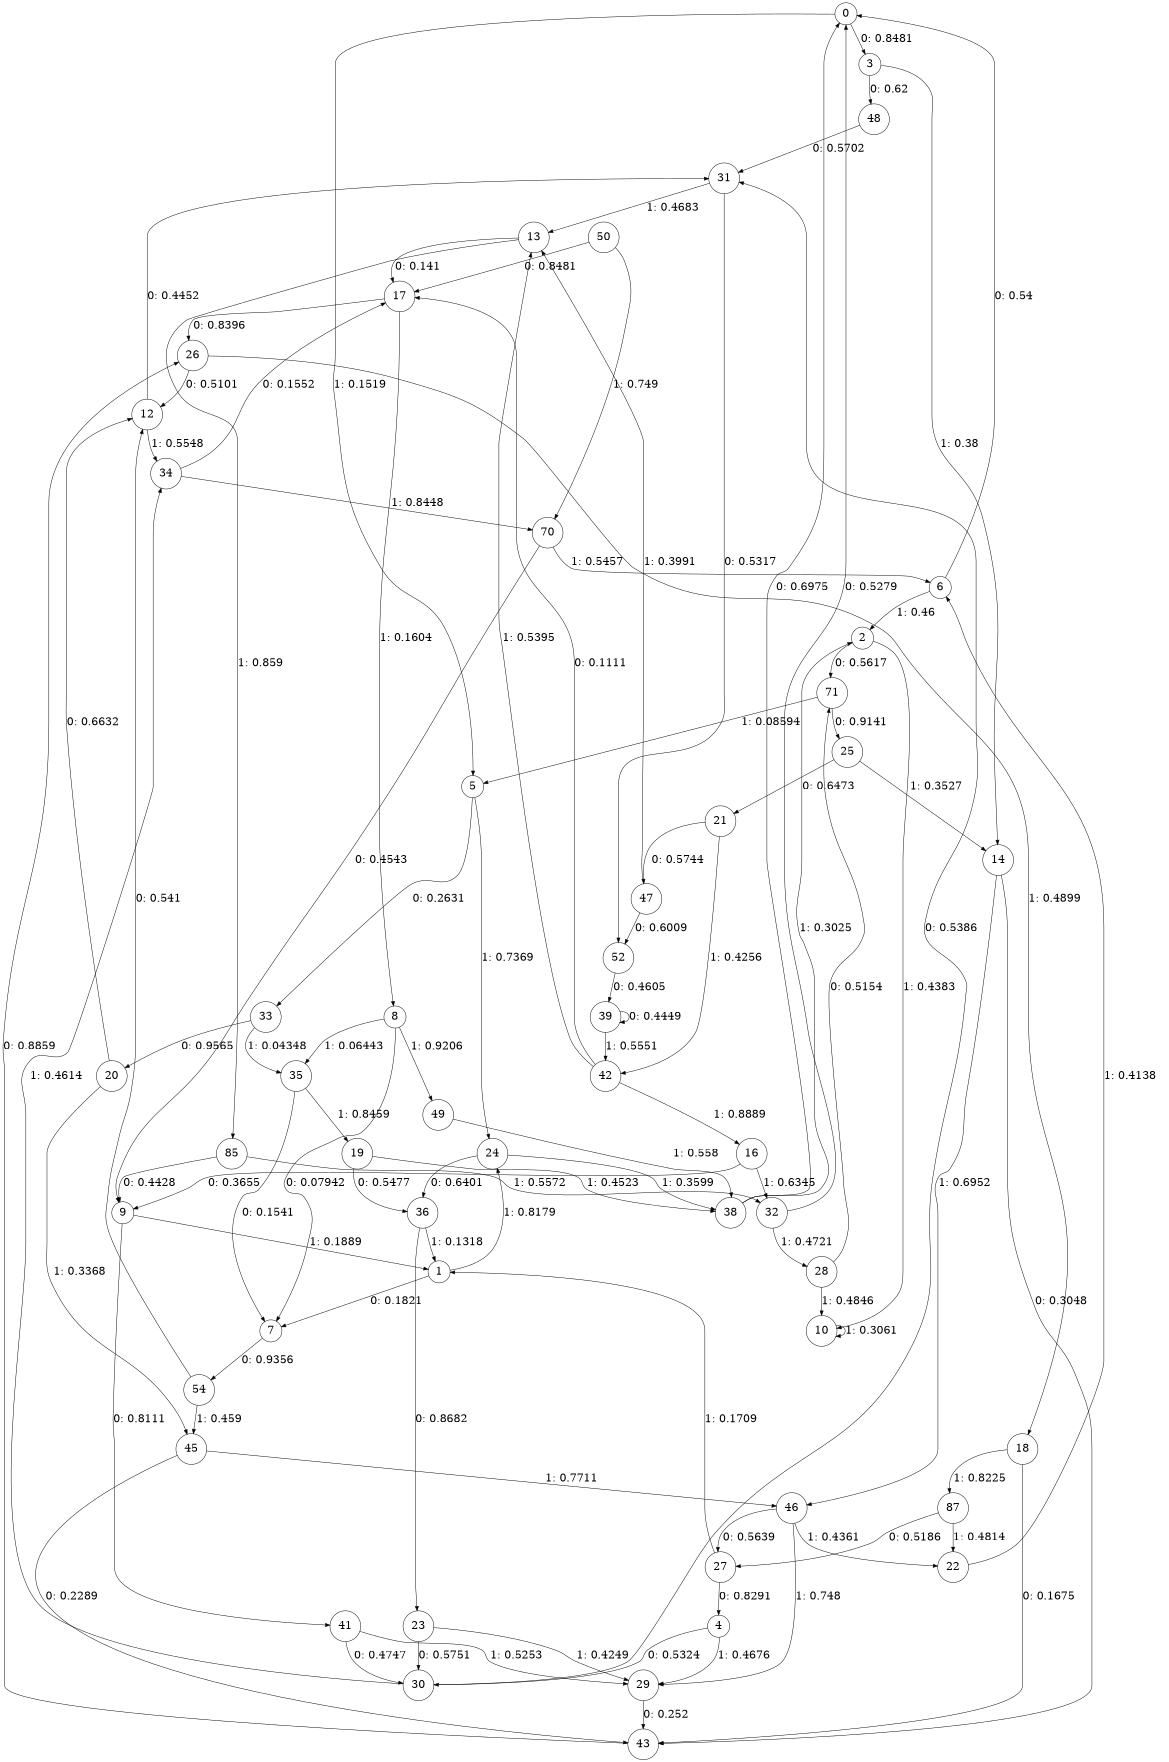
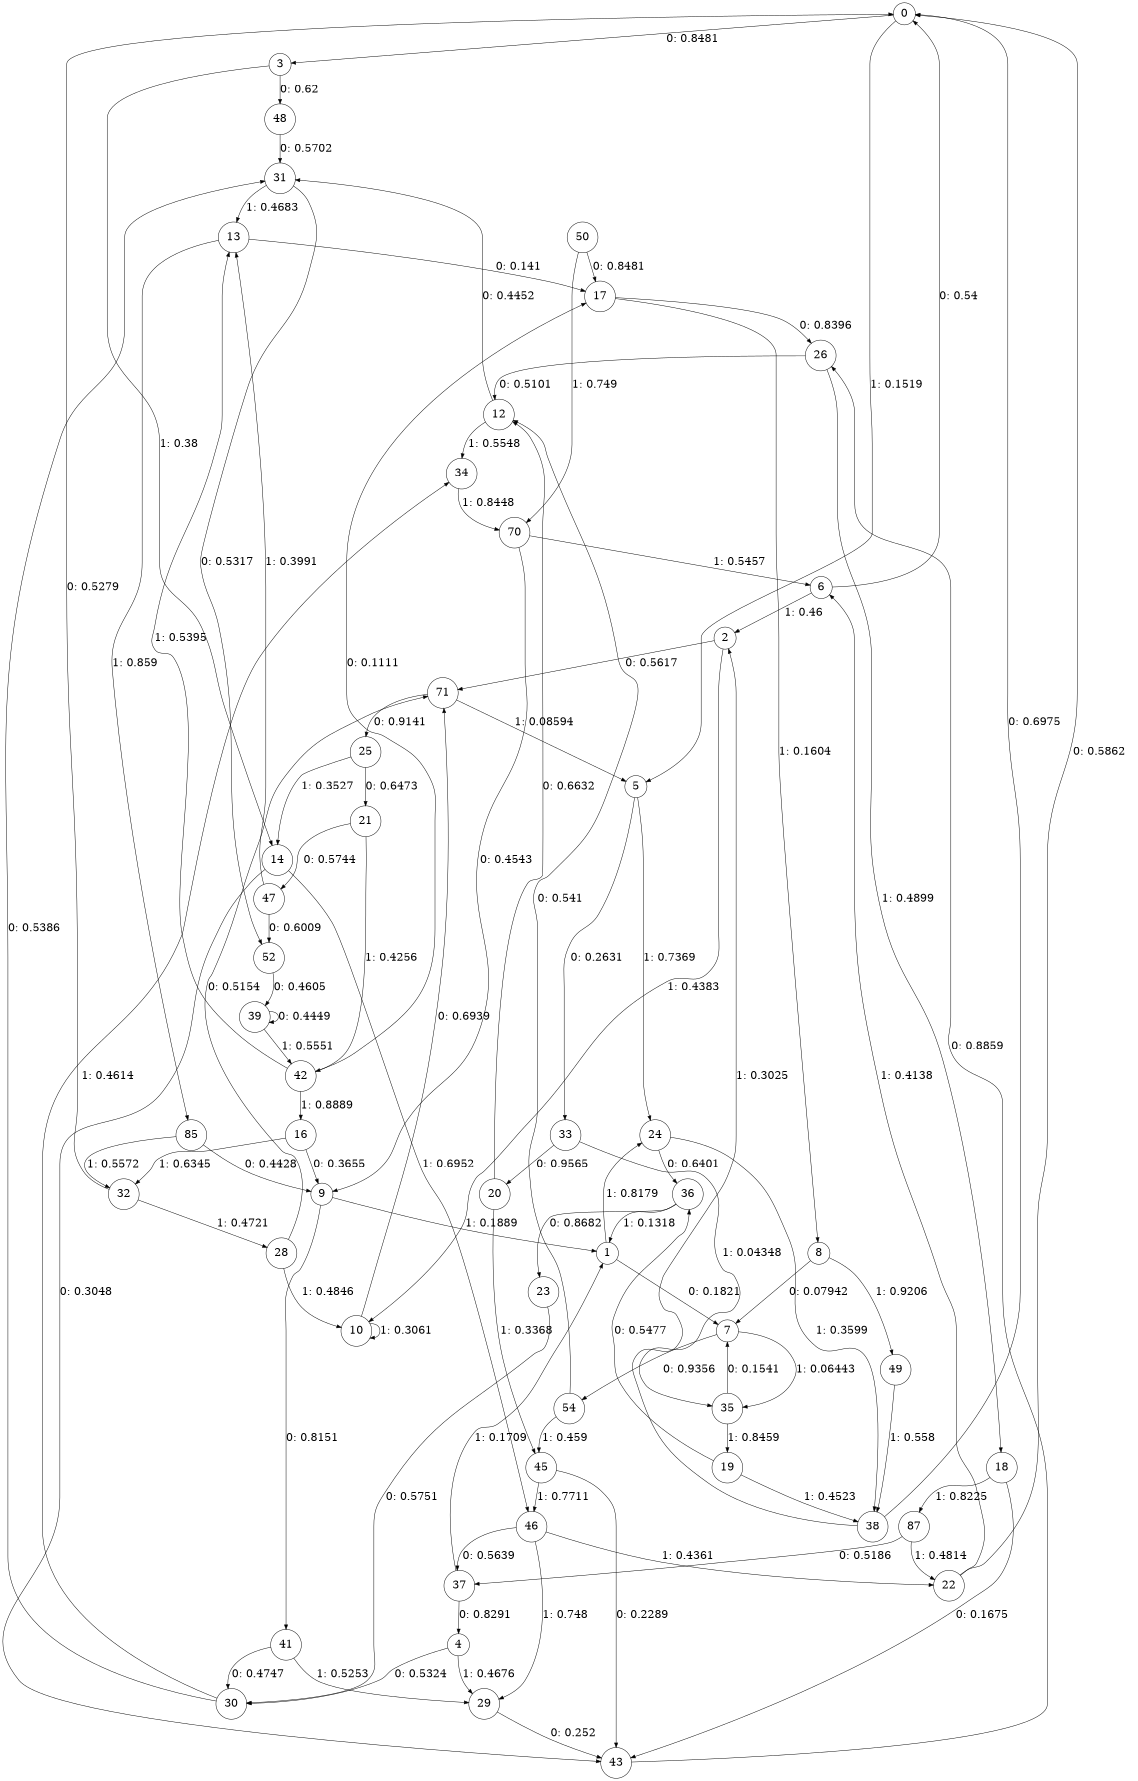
edge "34" -> "17": removed, label "0: 0.1552"
edge "22" -> "0": added, label "0: 0.5862"
edge "10" -> "71": added, label "0: 0.6939"
edge "8" -> "35": now "7" -> "35"
edge "9" -> "41": label "0: 0.8111   " -> "0: 0.8151   "
node "27": label "27" -> "37"
edge "23" -> "29": removed, label "1: 0.4249"
